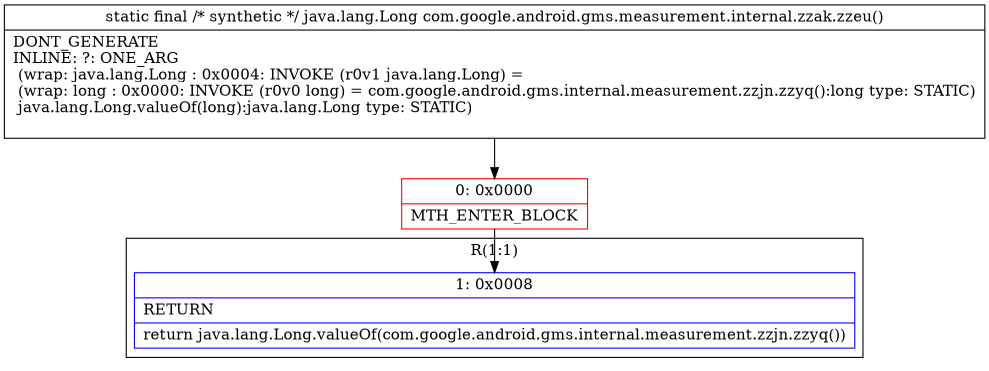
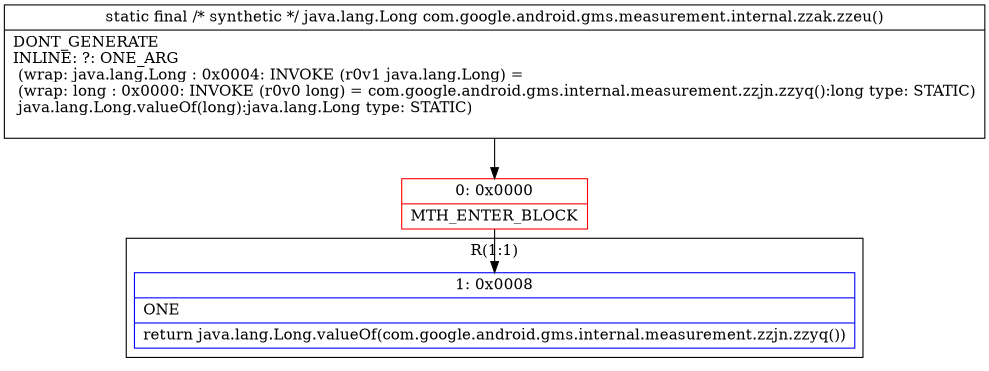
node "1: 0x0008": text "RETURN" -> "ONE"
